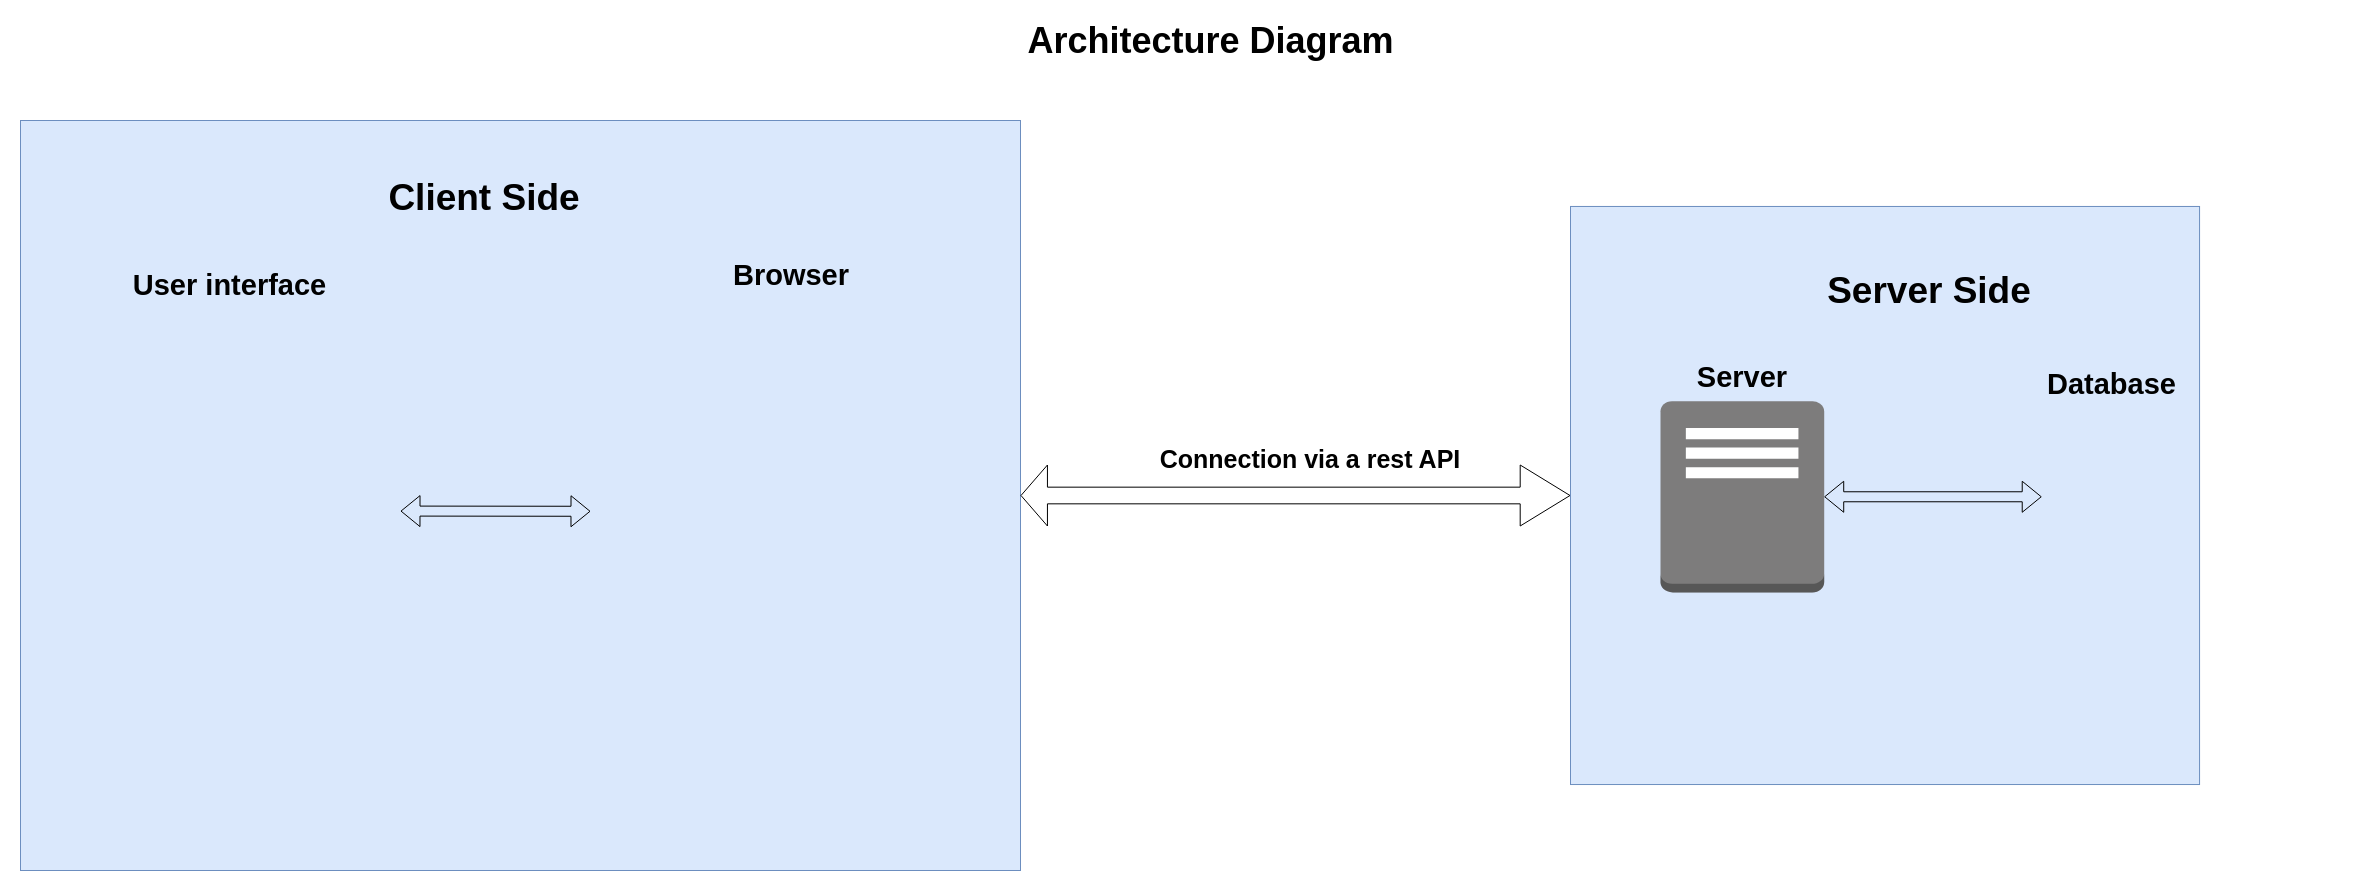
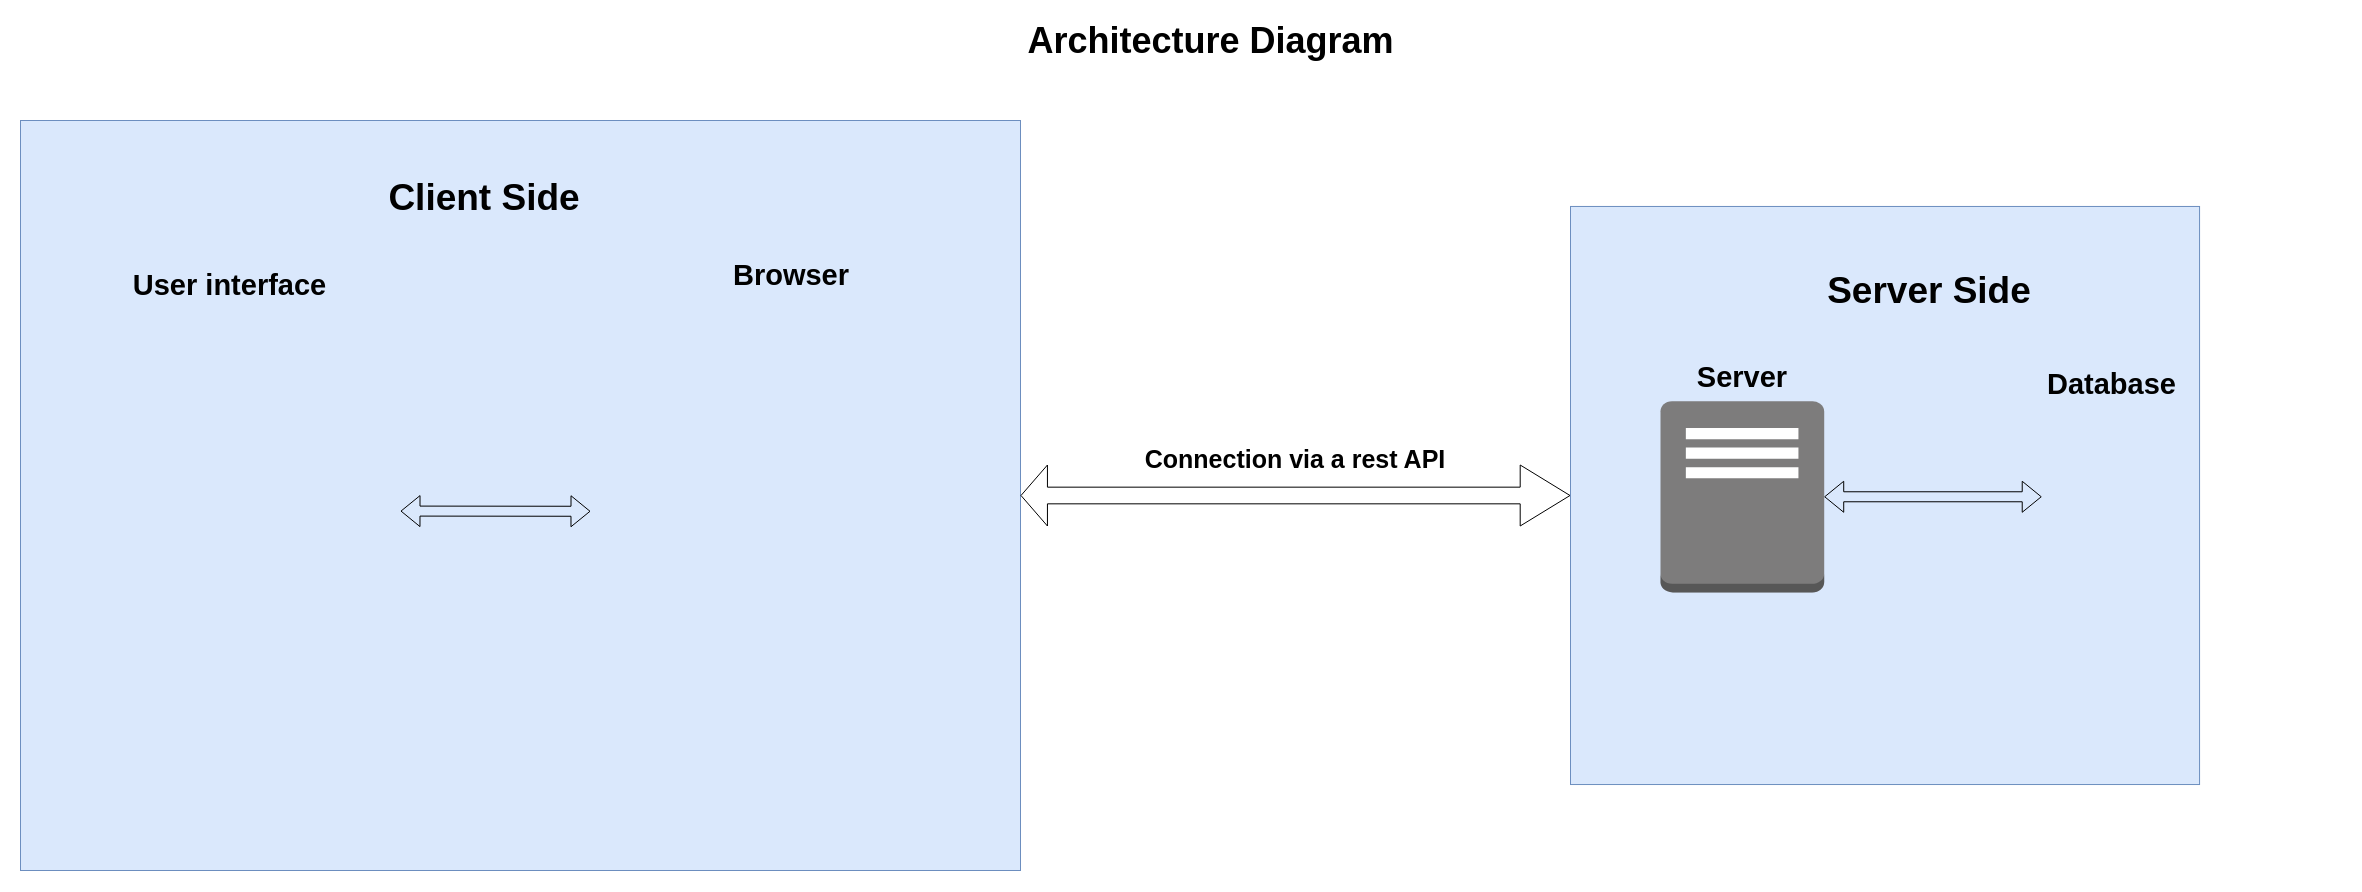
node "Connection via a rest API": moved (1311, 458) -> (1296, 458)
